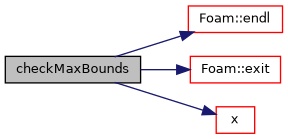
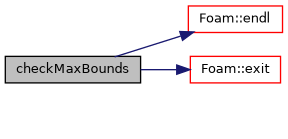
node "x": removed
